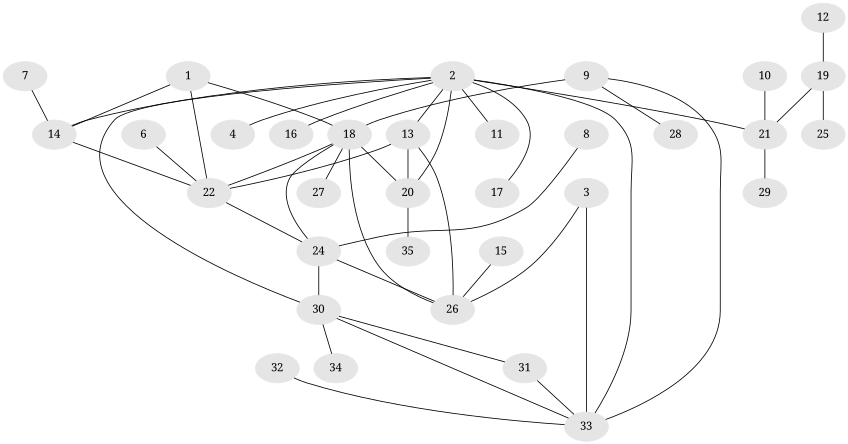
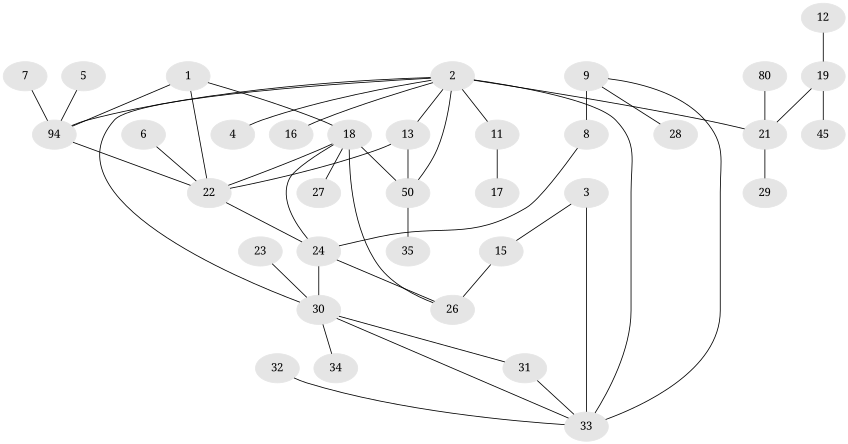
node "5": added
node "10": label "10" -> "80"
edge "9" -- "18": now "9" -- "8"
edge "2" -- "17": now "11" -- "17"
node "14": label "14" -> "94"
node "25": label "25" -> "45"
node "20": label "20" -> "50"
edge "13" -- "26": removed
node "23": added
edge "3" -- "26": now "3" -- "15"
